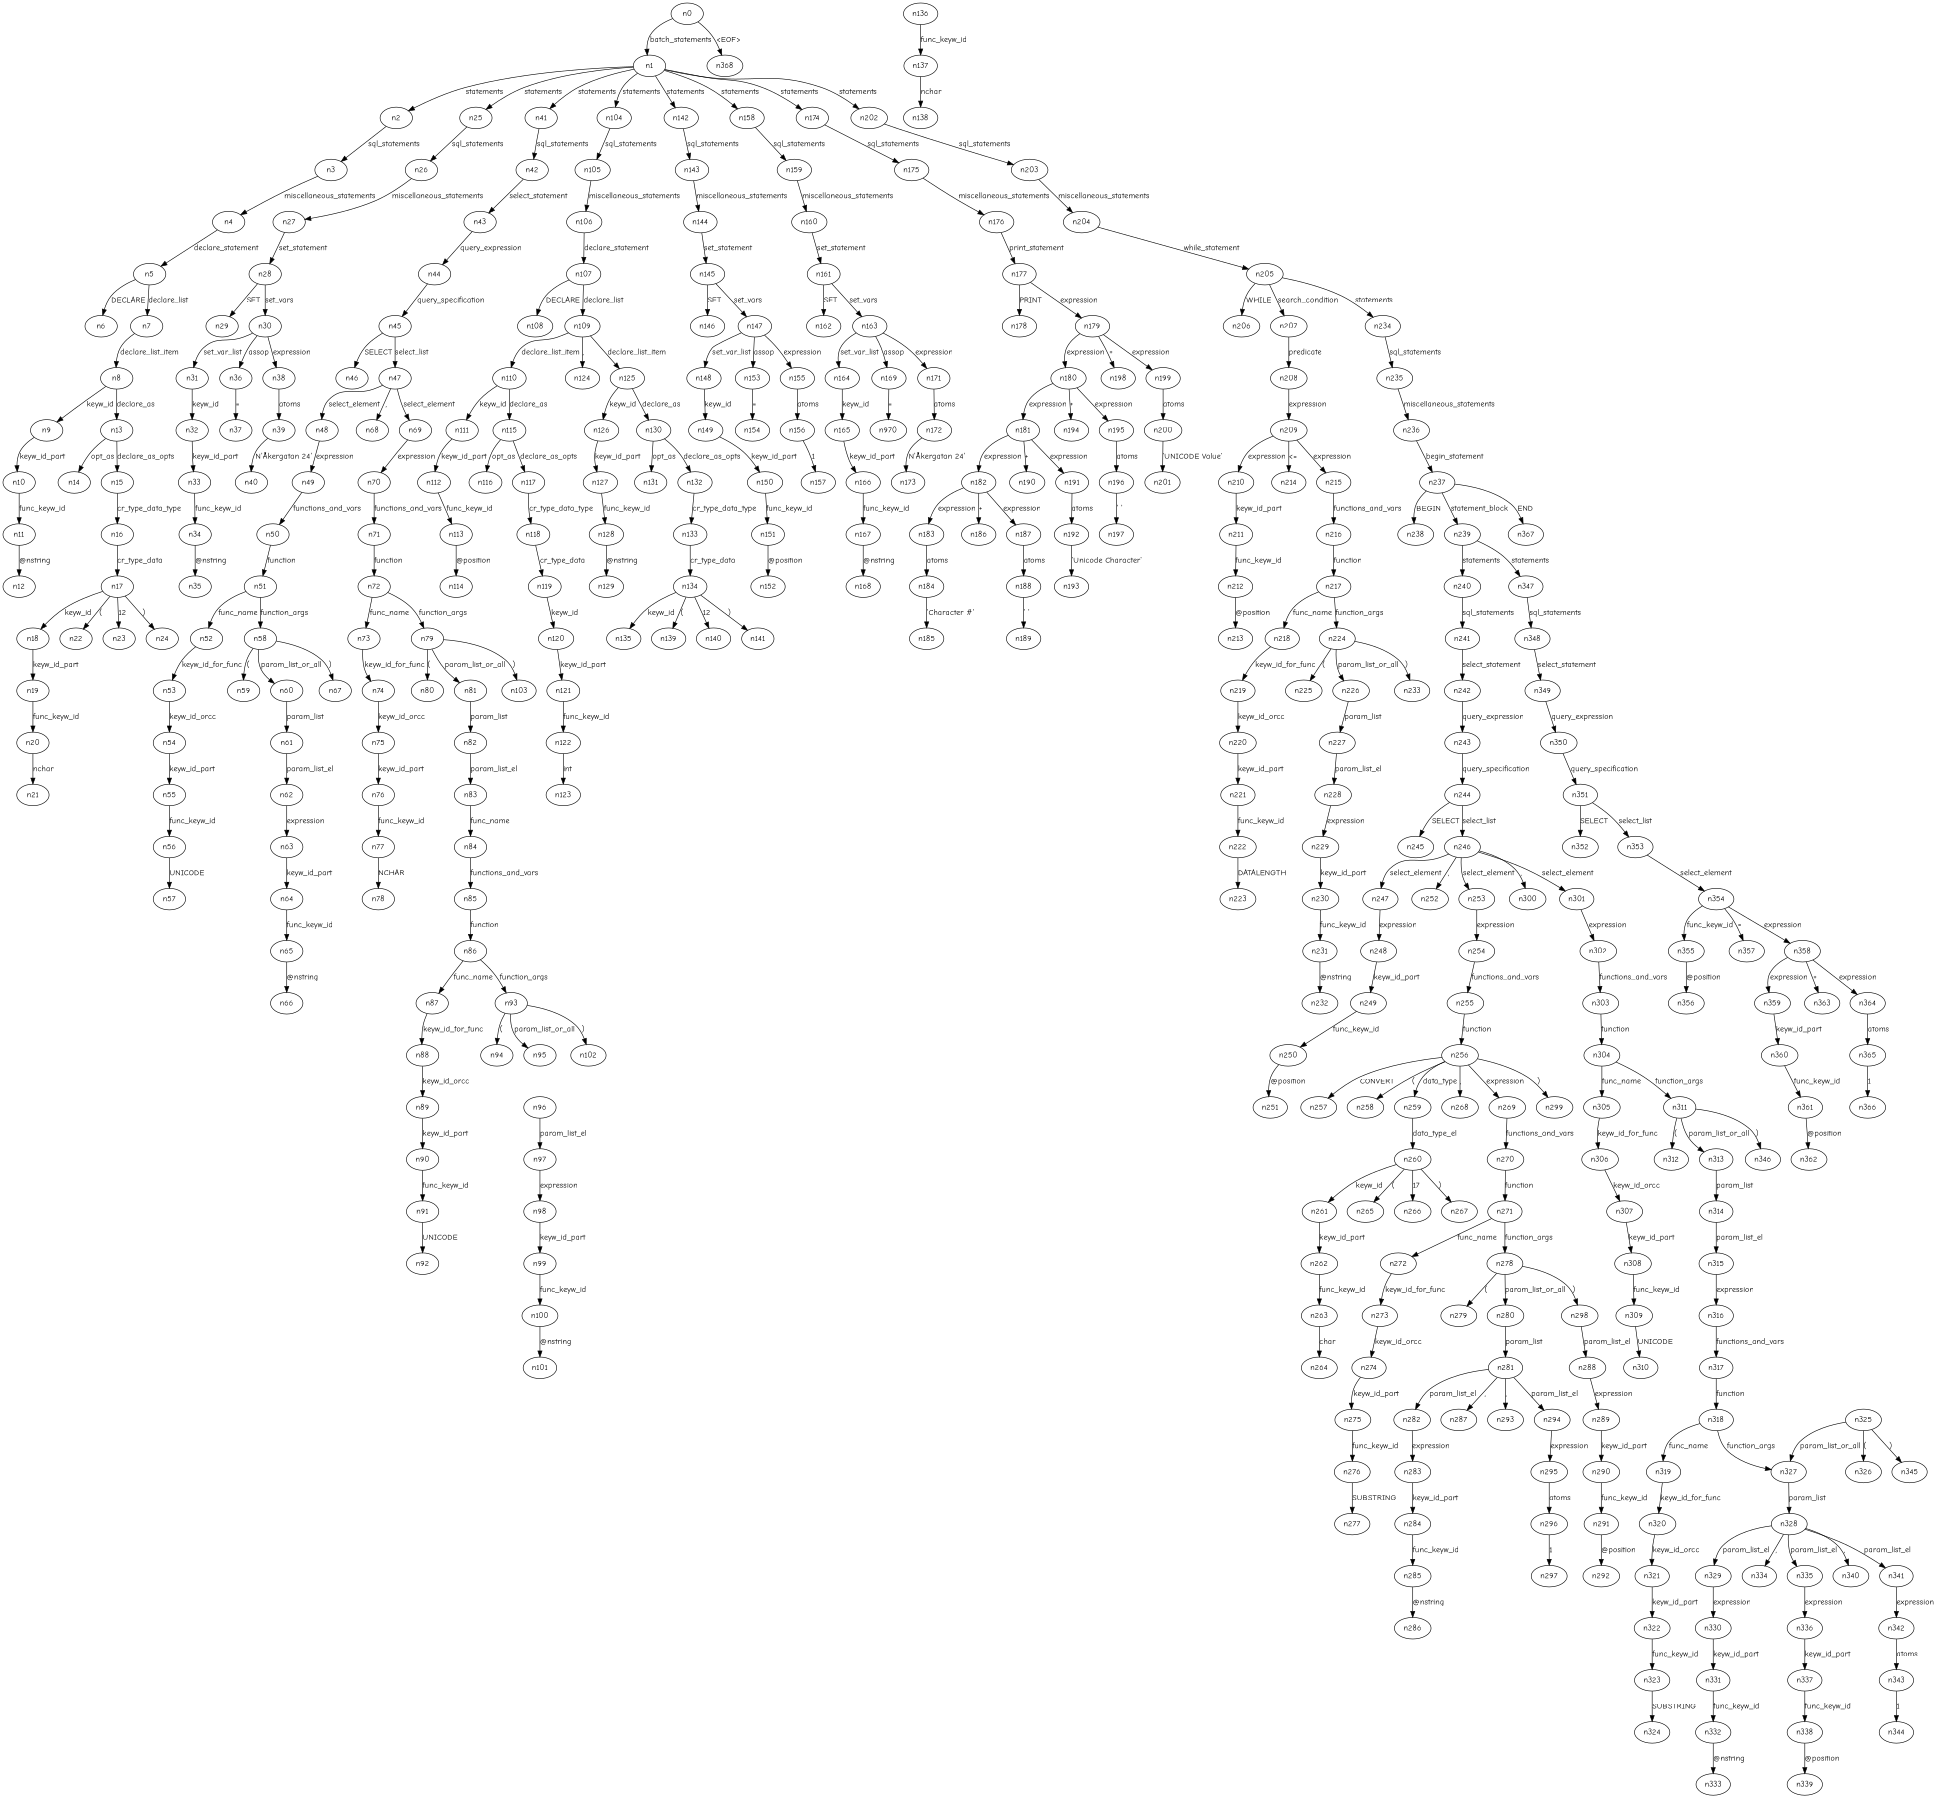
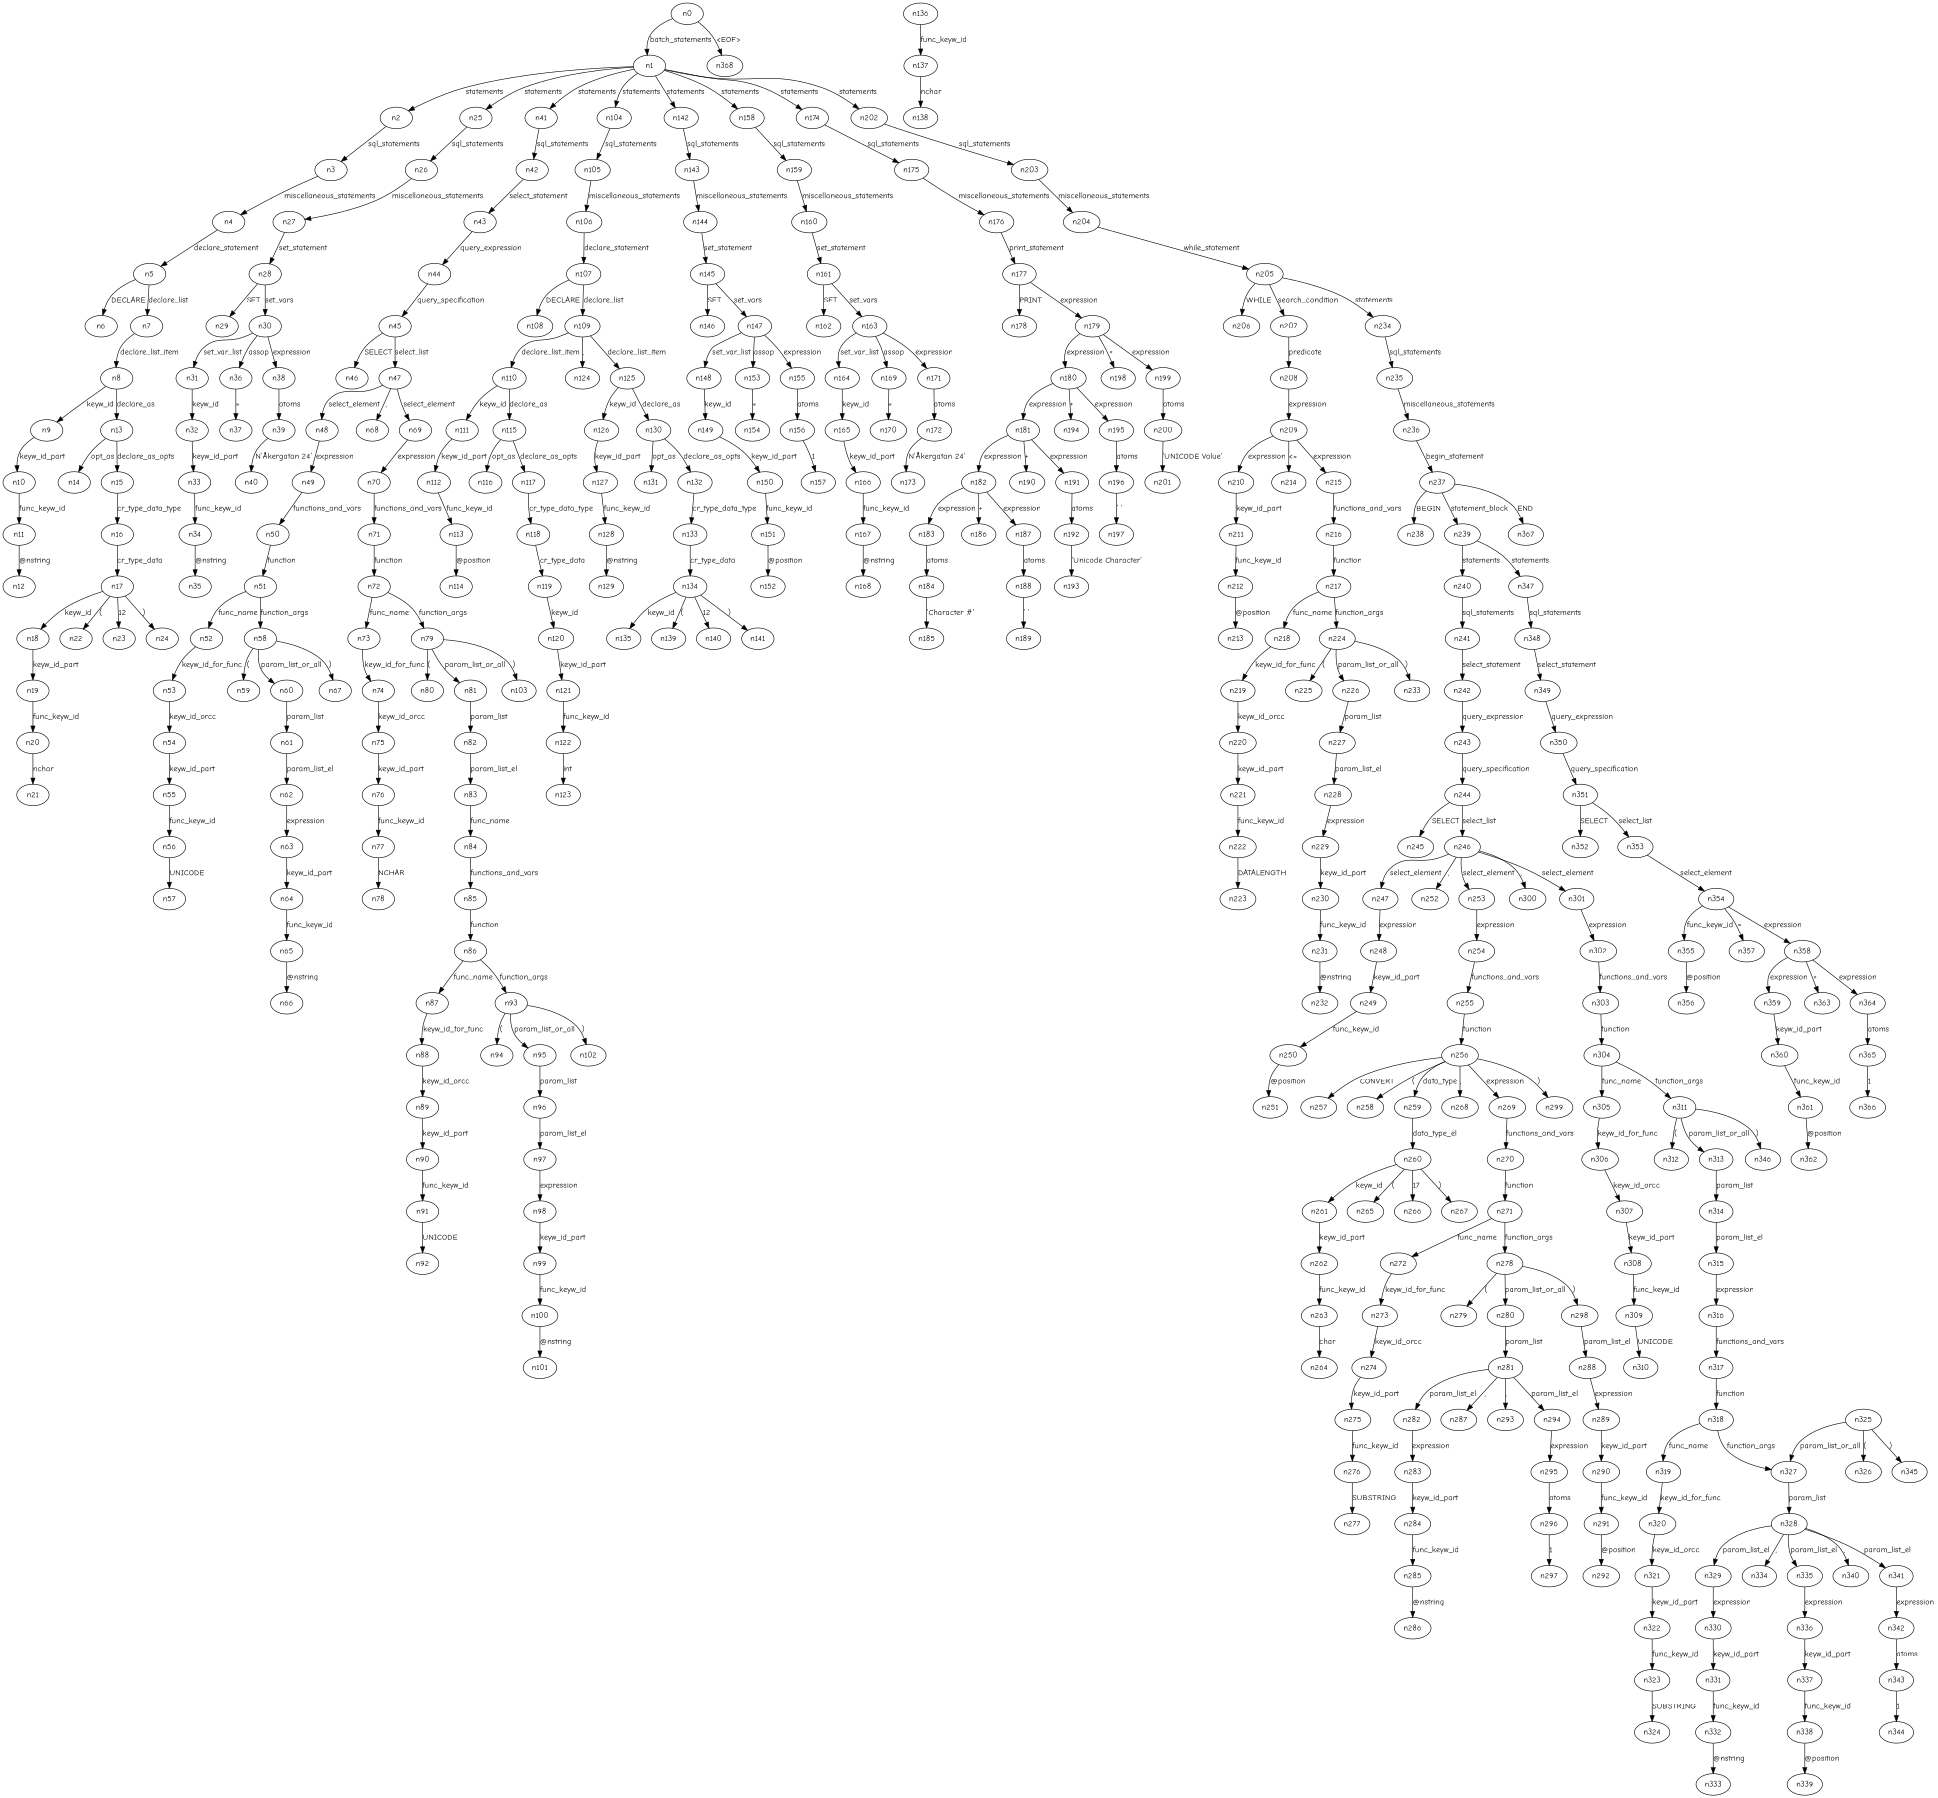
node "n970": label "n970" -> "n170"
edge "n95" -> "n96": added, label "param_list"
